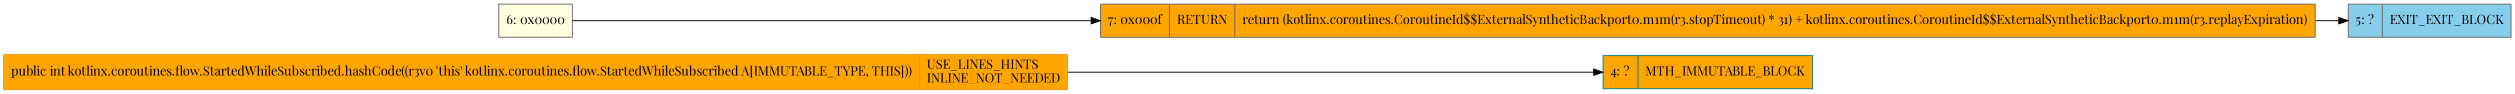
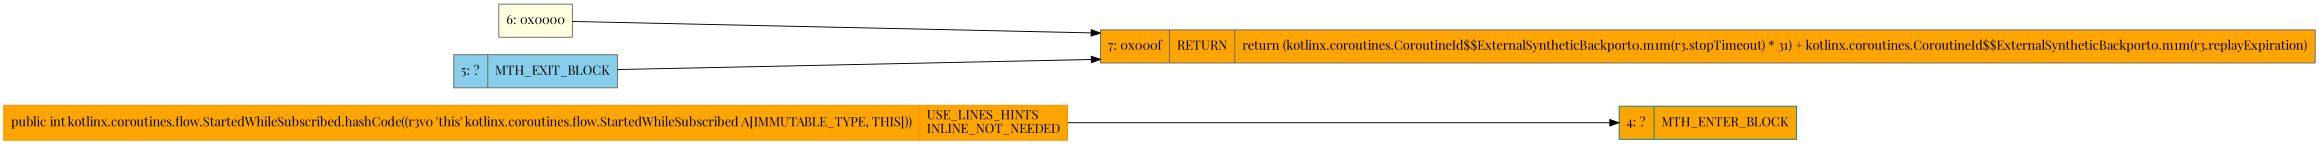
node "5: ?": text "EXIT_EXIT_BLOCK" -> "MTH_EXIT_BLOCK"
edge "7: 0x000f" -> "5: ?": reversed
node "4: ?": text "MTH_IMMUTABLE_BLOCK" -> "MTH_ENTER_BLOCK"
